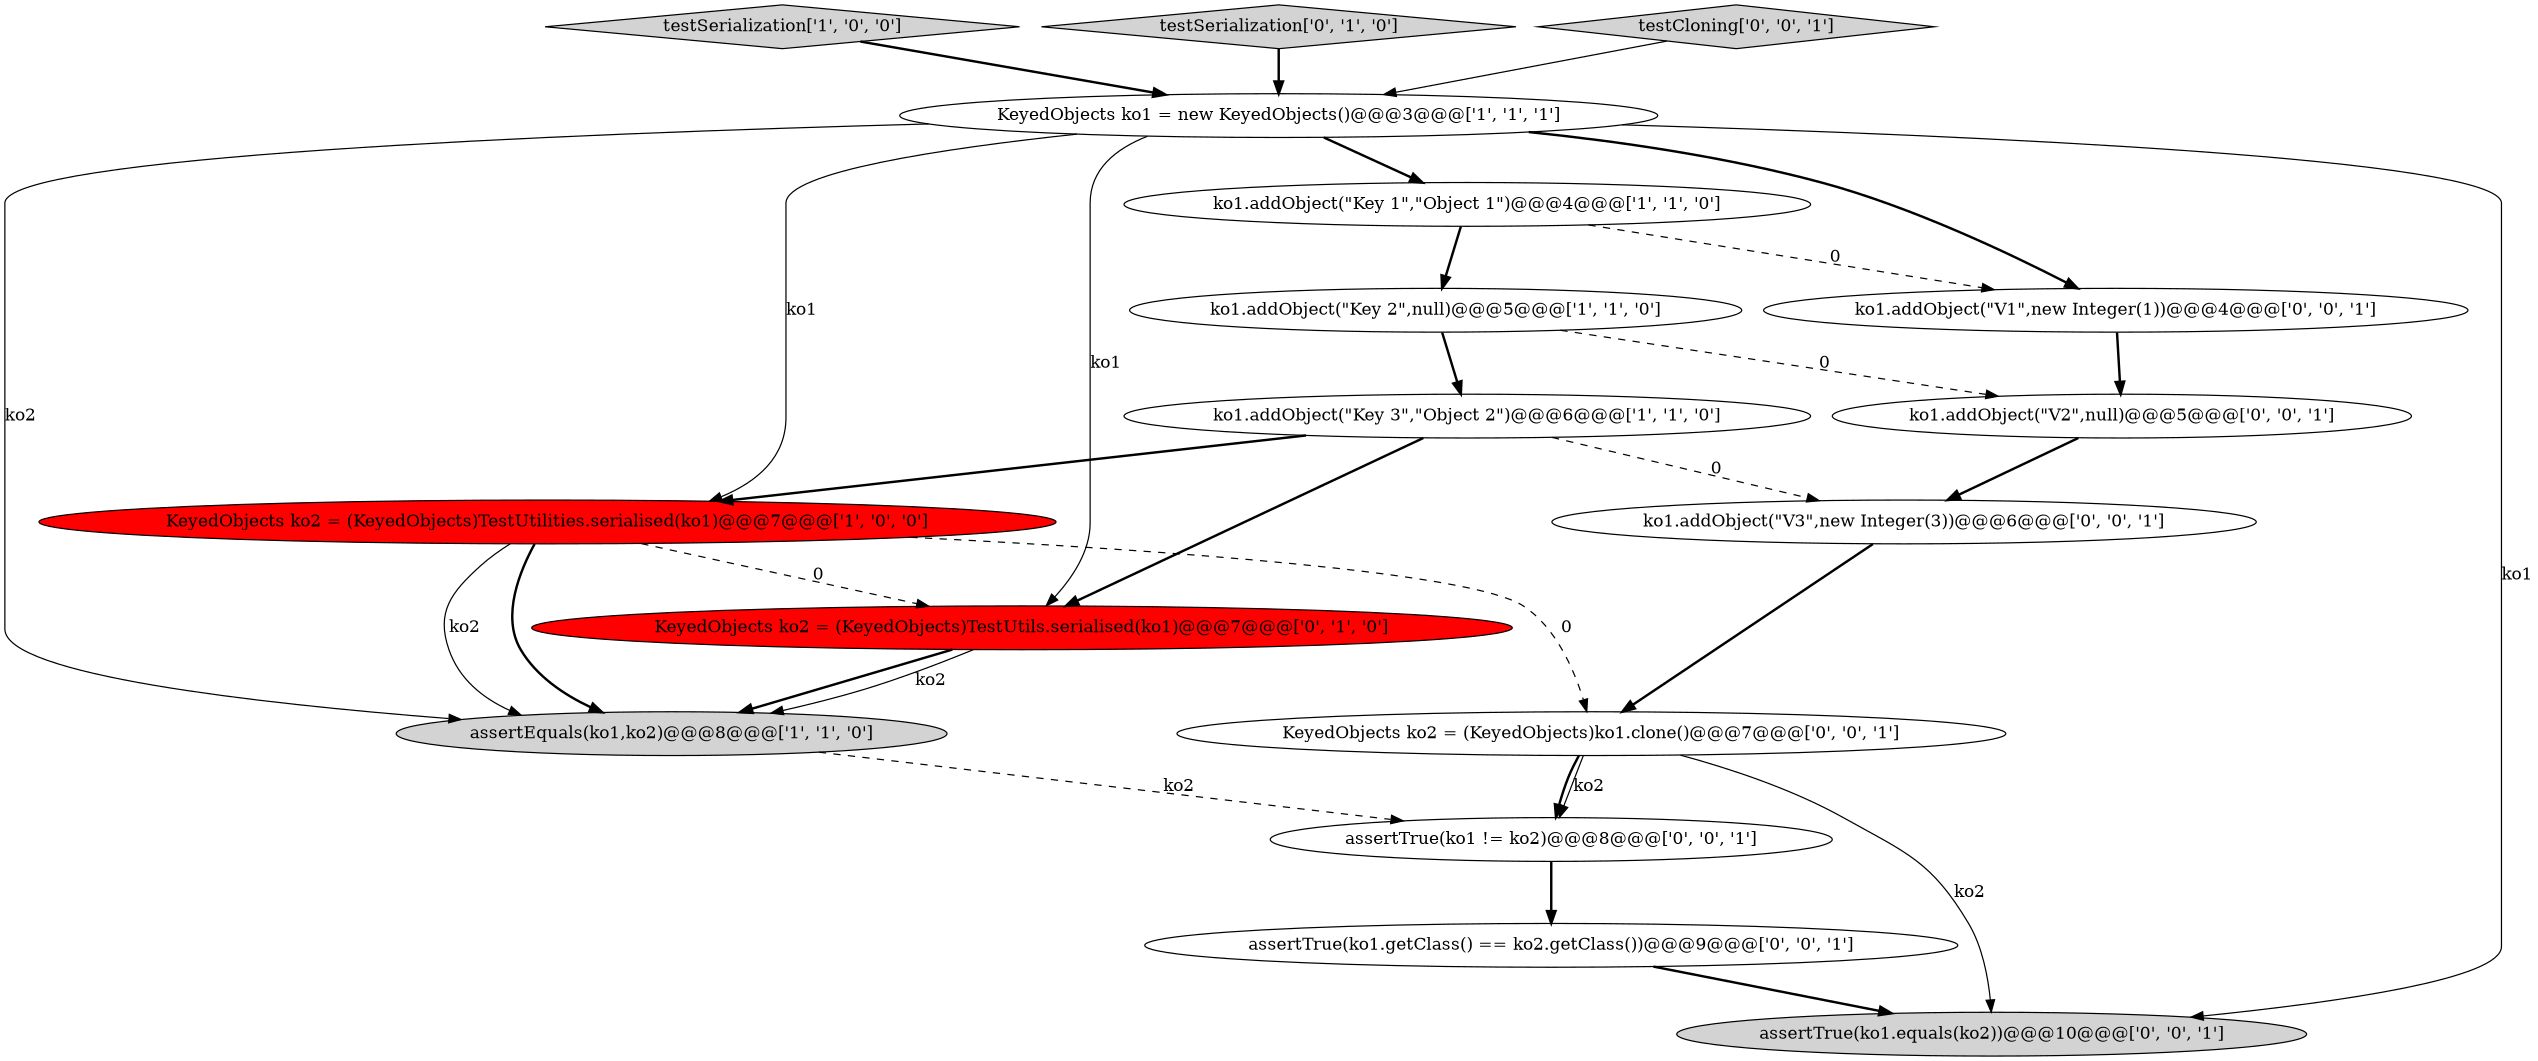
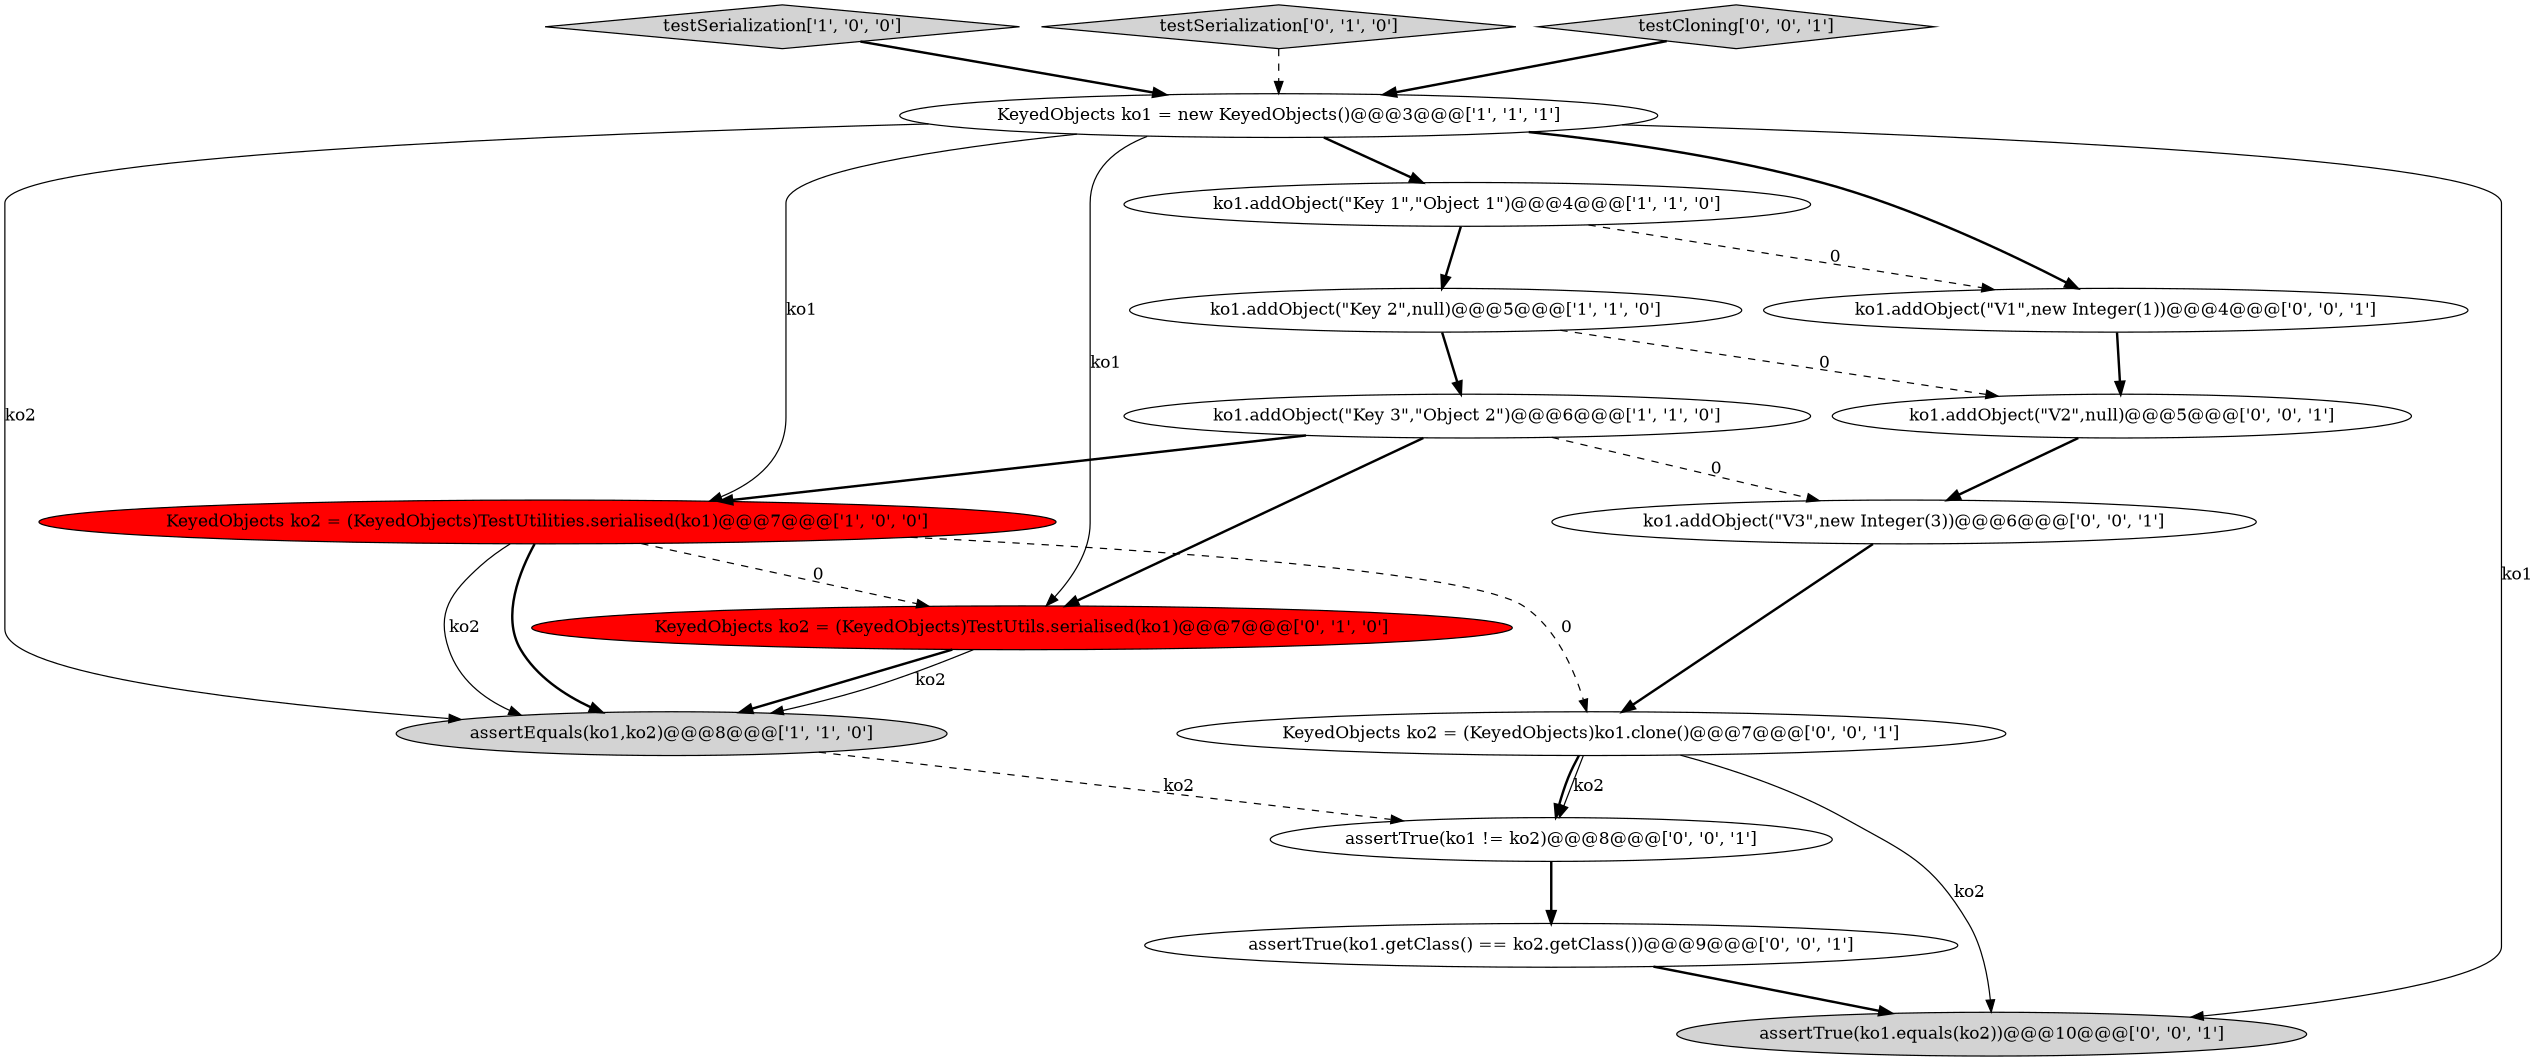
edge "testSerialization['0', '1', '0']" -> "KeyedObjects ko1 = new KeyedObjects()@@@3@@@['1', '1', '1']": style bold -> dashed
edge "testCloning['0', '0', '1']" -> "KeyedObjects ko1 = new KeyedObjects()@@@3@@@['1', '1', '1']": style solid -> bold
